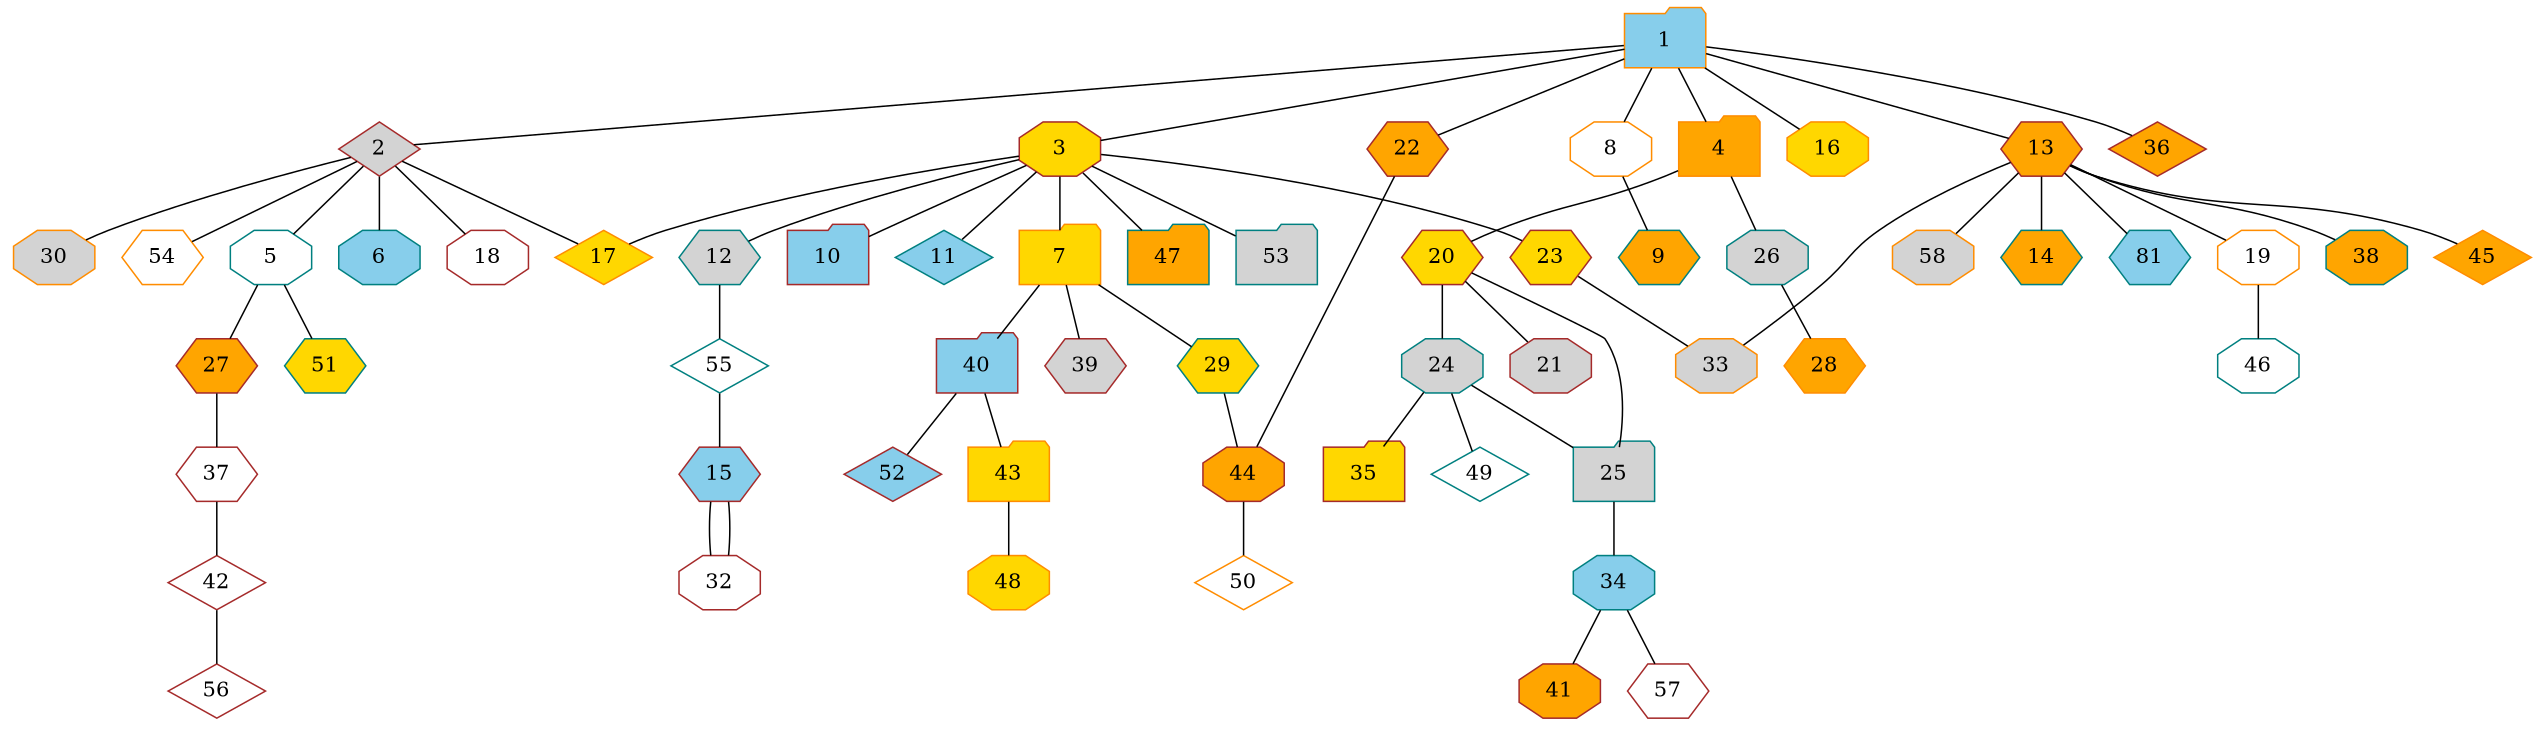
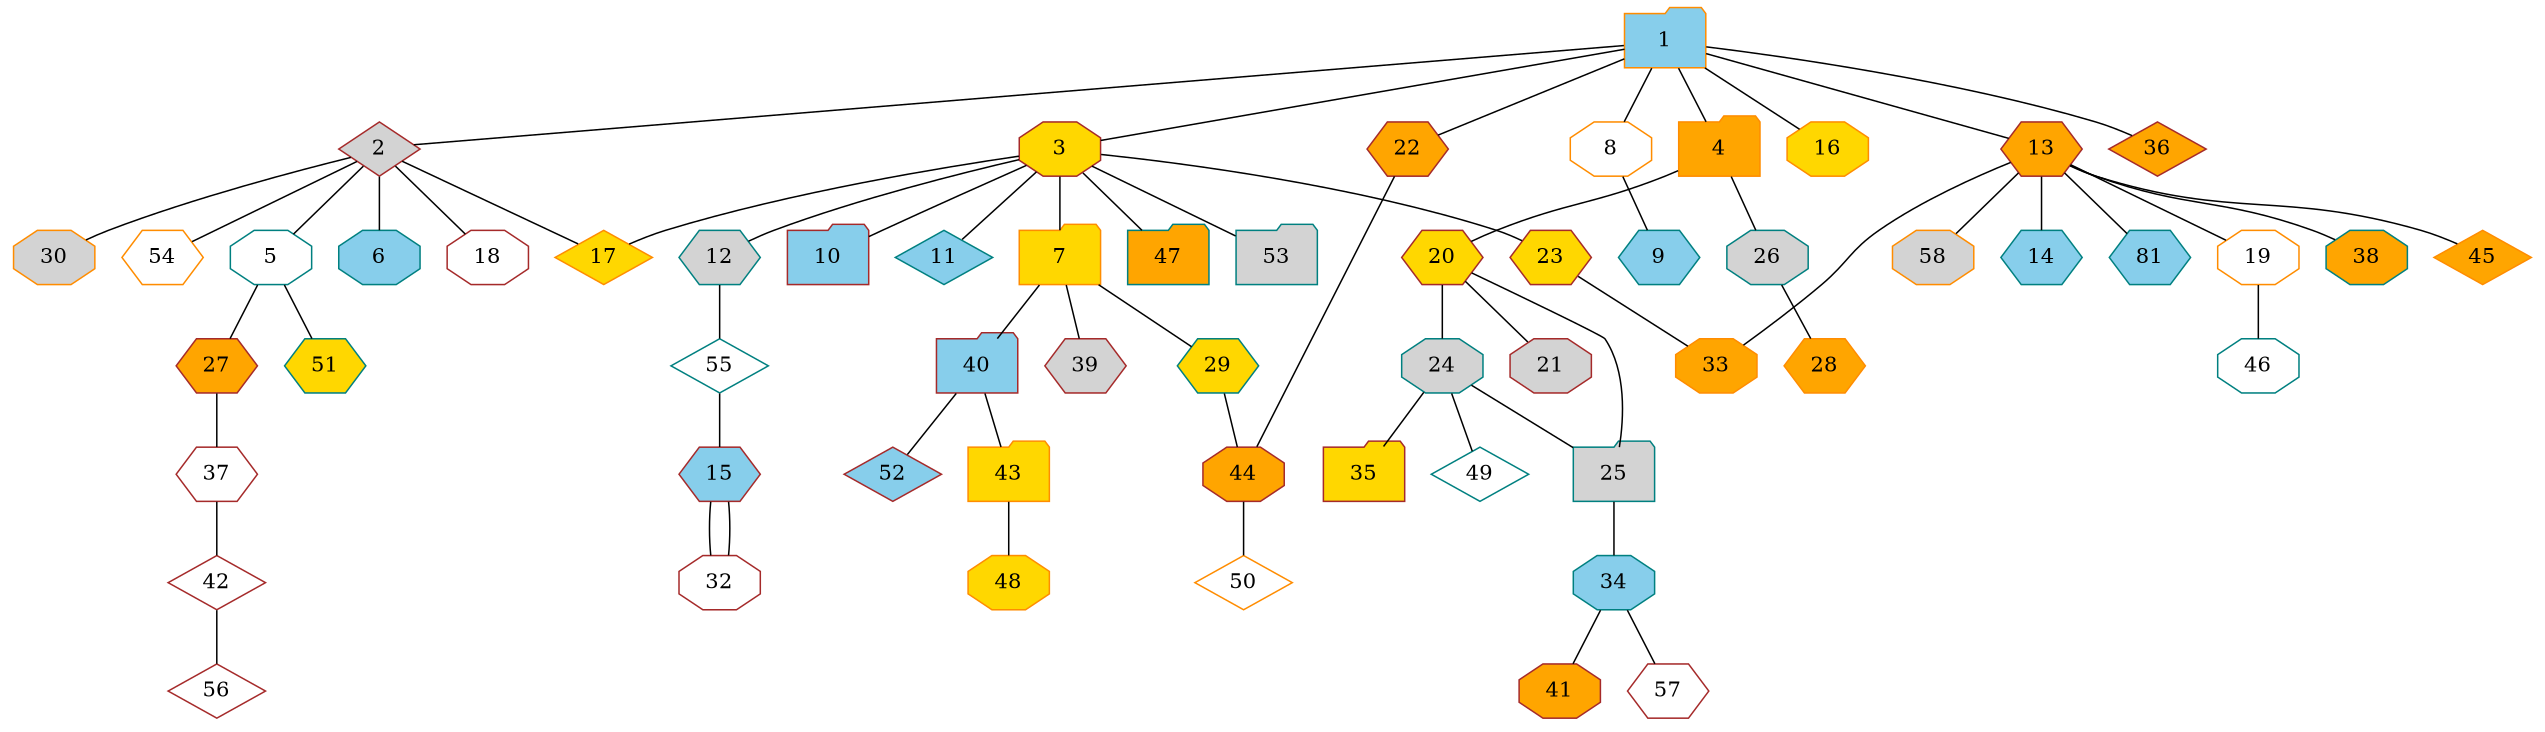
node "9": fillcolor orange -> skyblue
node "14": fillcolor orange -> skyblue
node "33": fillcolor lightgrey -> orange
